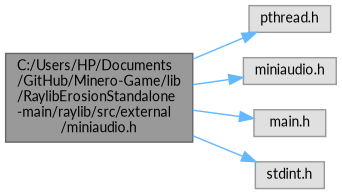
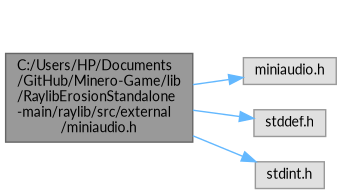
node "pthread.h": removed
node "main.h": label "main.h" -> "stddef.h"
